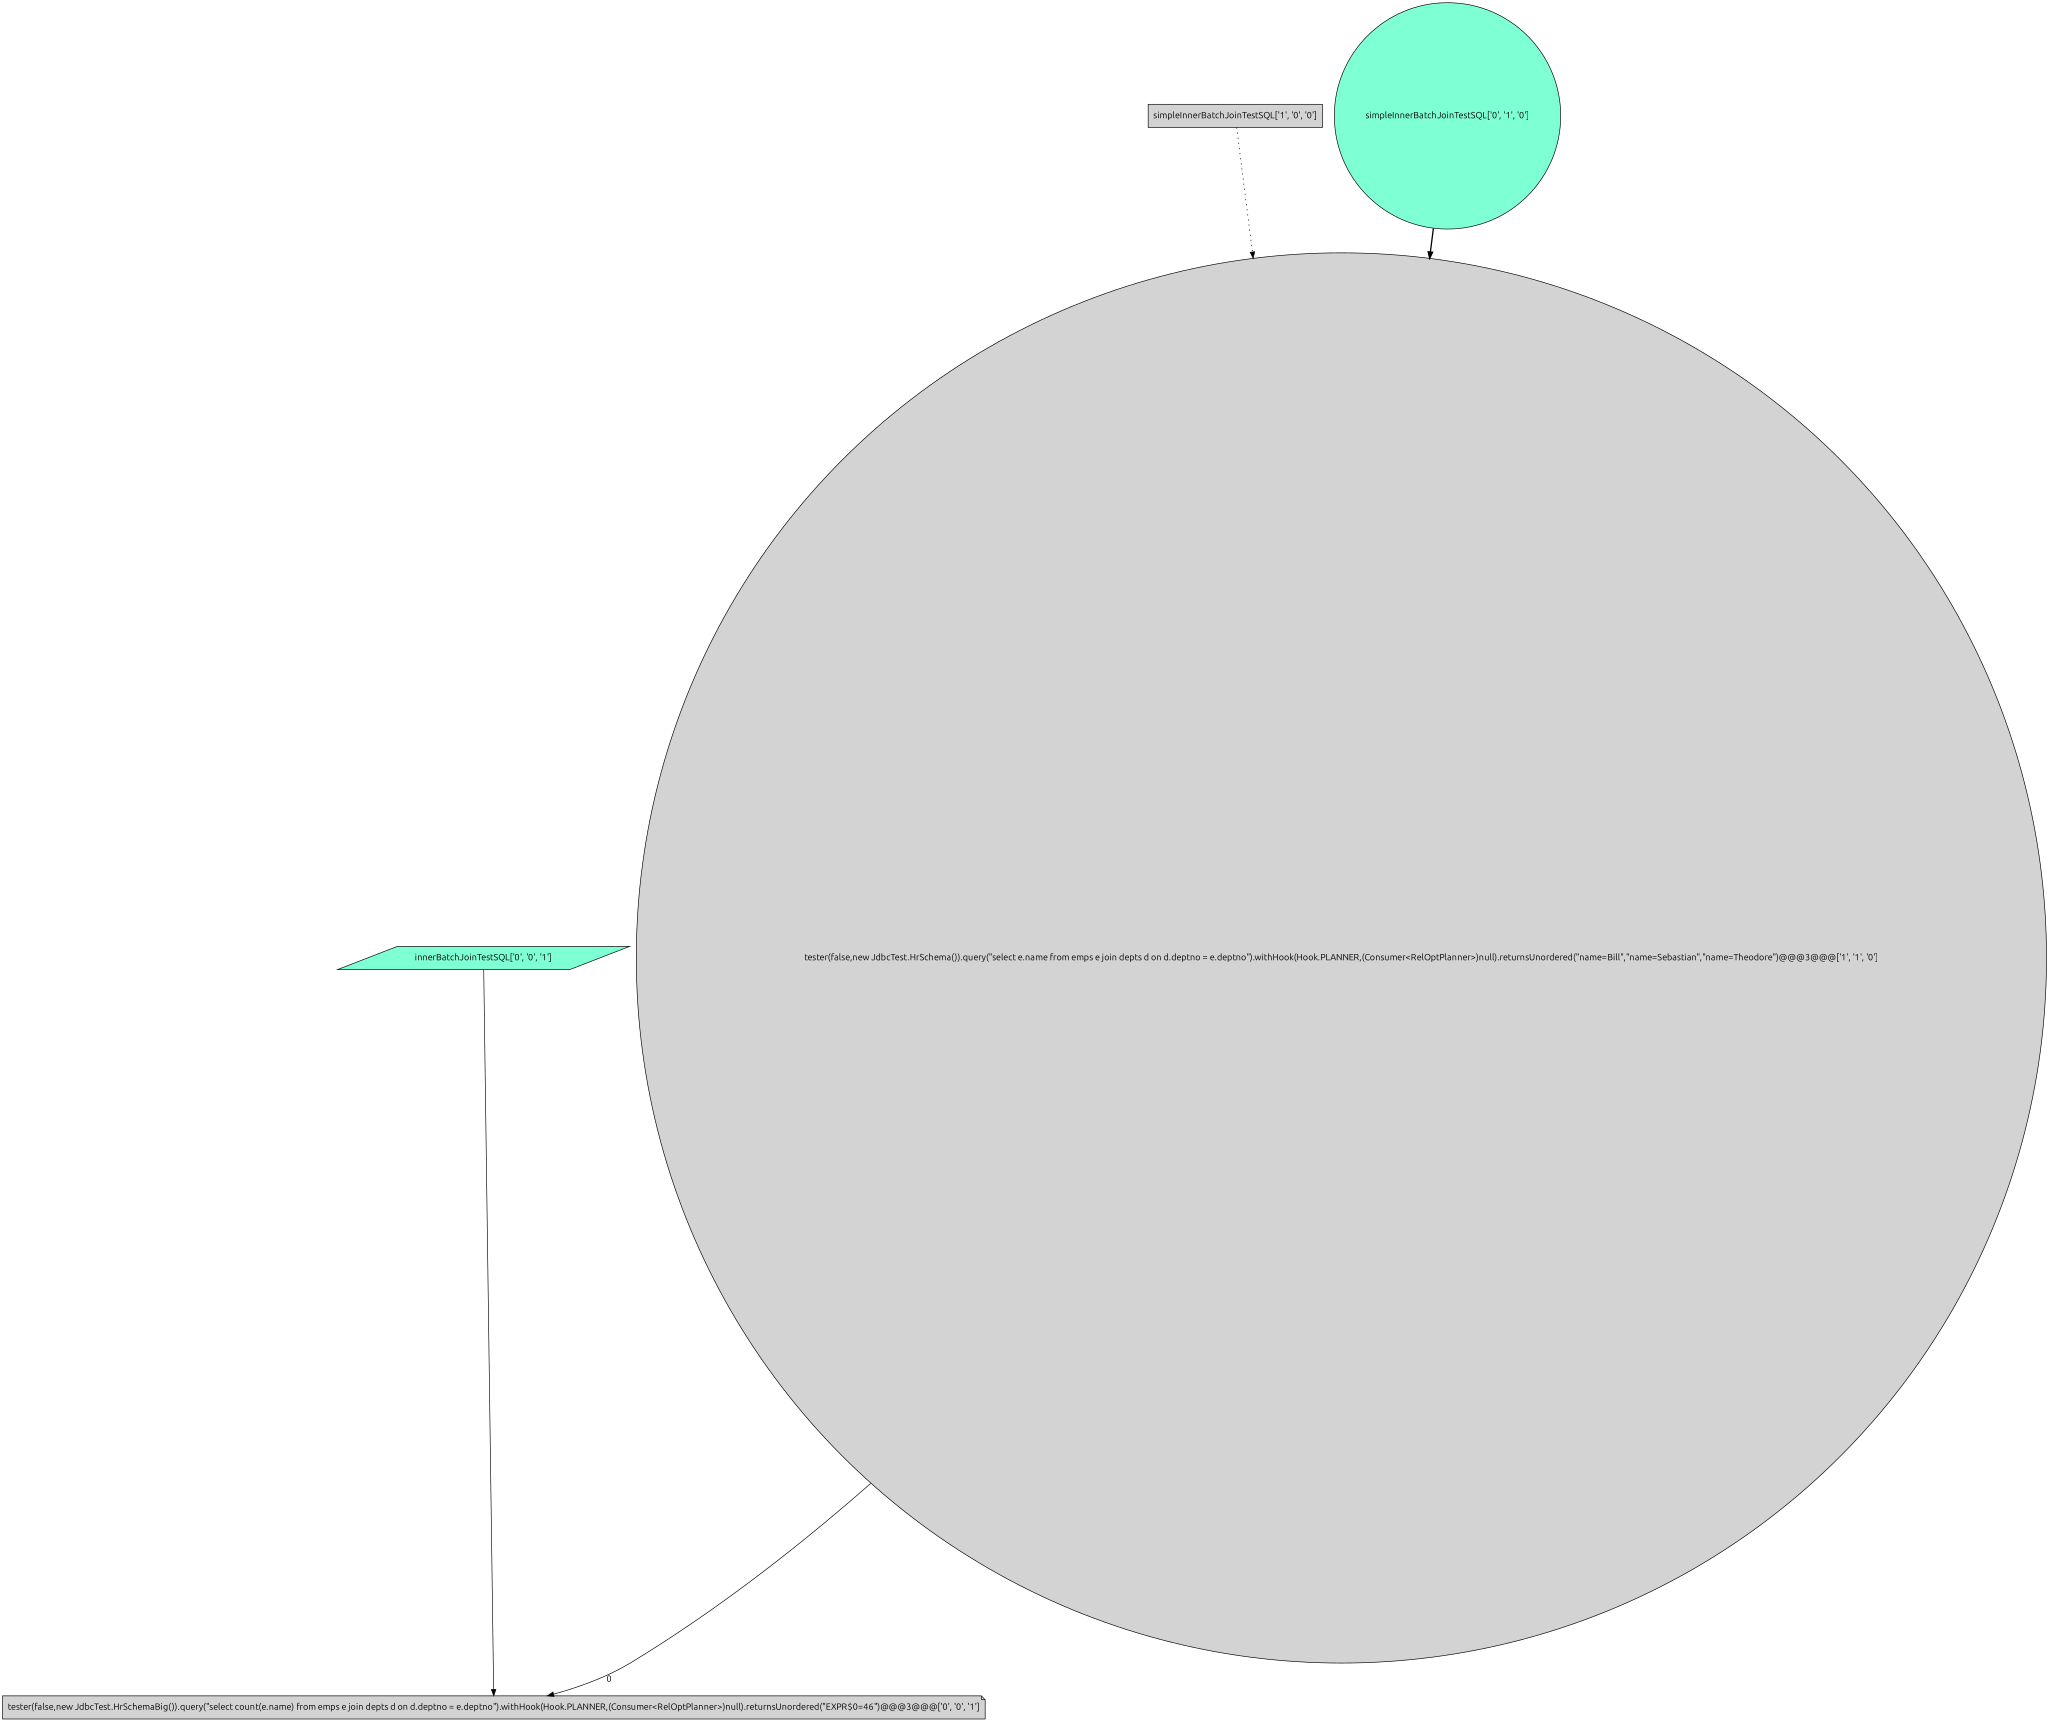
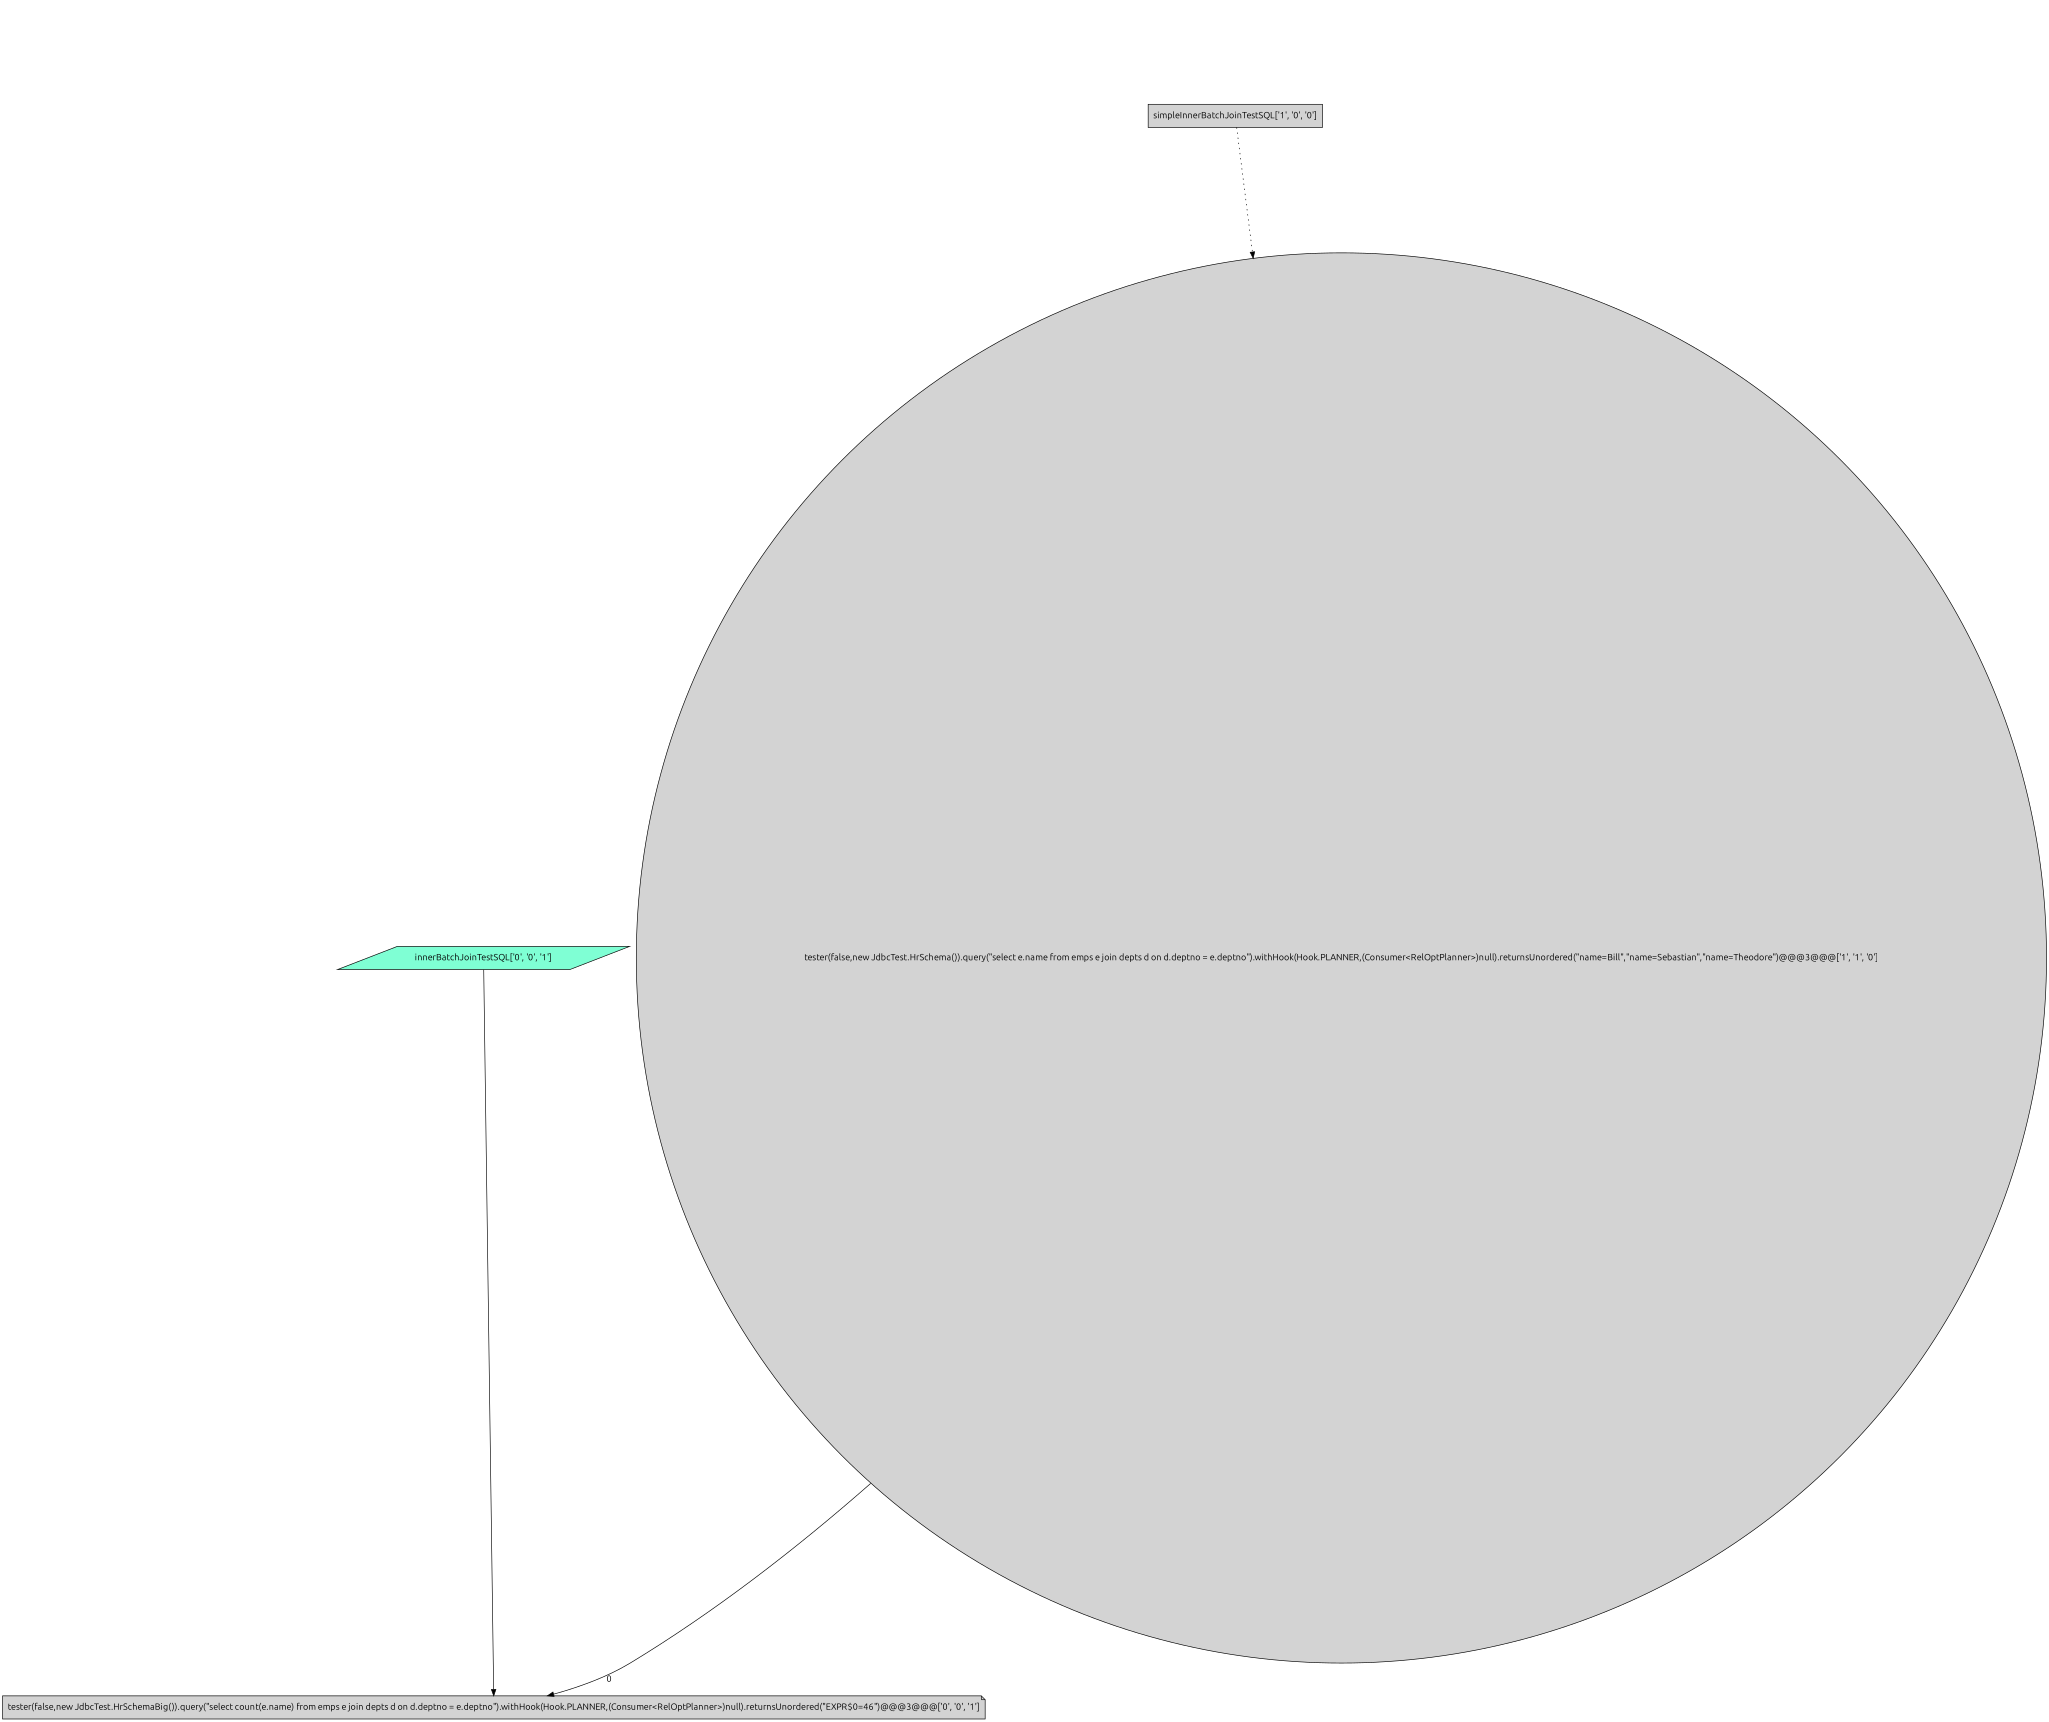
node "simpleInnerBatchJoinTestSQL['0', '1', '0']": removed
